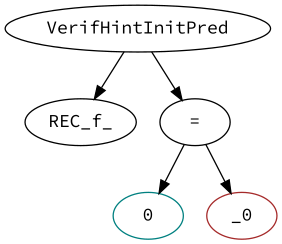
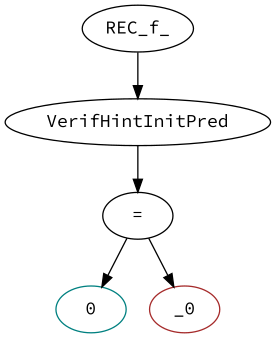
edge "VerifHintInitPred" -> "REC_f_": reversed
